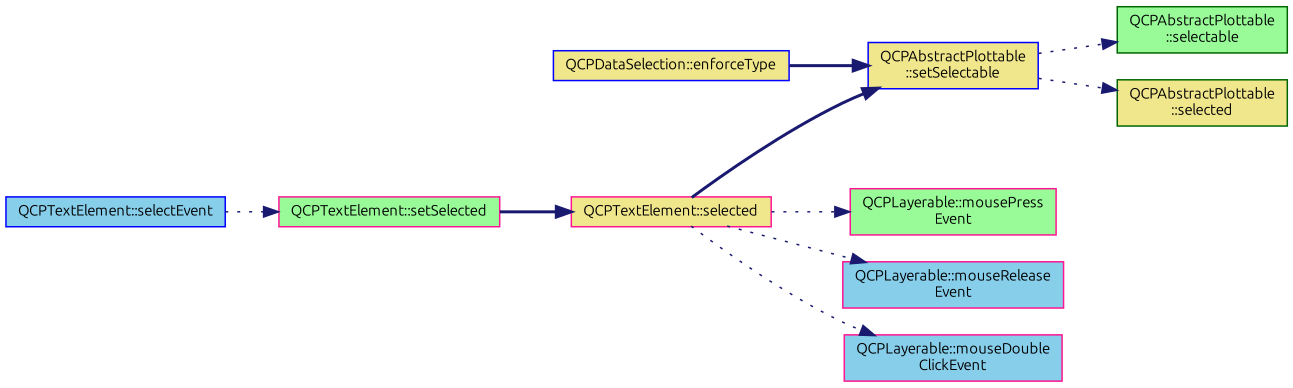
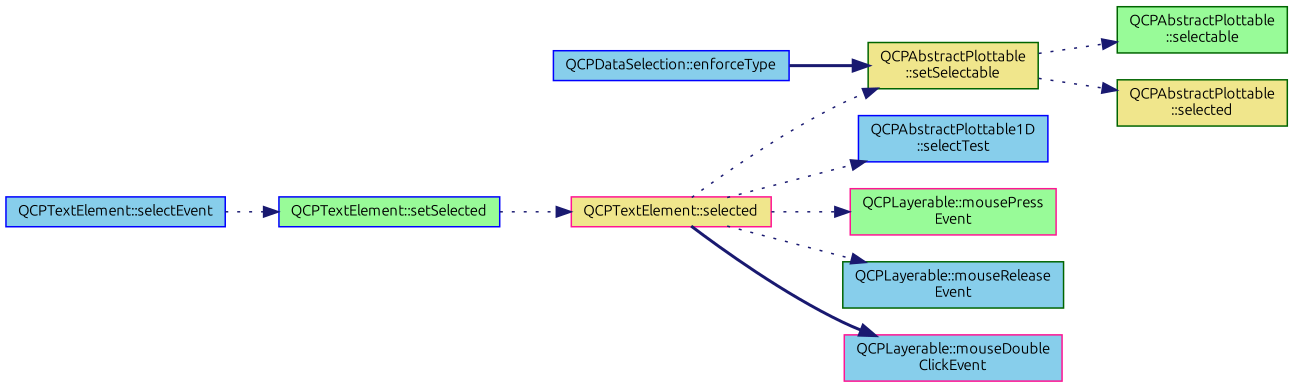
node "QCPDataSelection::enforceType": fillcolor khaki -> skyblue
node "QCPAbstractPlottable ::setSelectable": color blue -> darkgreen
node "QCPAbstractPlottable1D ::selectTest": added
edge "QCPTextElement::selected" -> "QCPAbstractPlottable ::setSelectable": style bold -> dotted
node "QCPTextElement::setSelected": color deeppink -> blue
edge "QCPTextElement::setSelected" -> "QCPTextElement::selected": style bold -> dotted
edge "QCPTextElement::selected" -> "QCPLayerable::mouseDouble ClickEvent": style dotted -> bold
node "QCPLayerable::mouseRelease Event": color deeppink -> darkgreen
